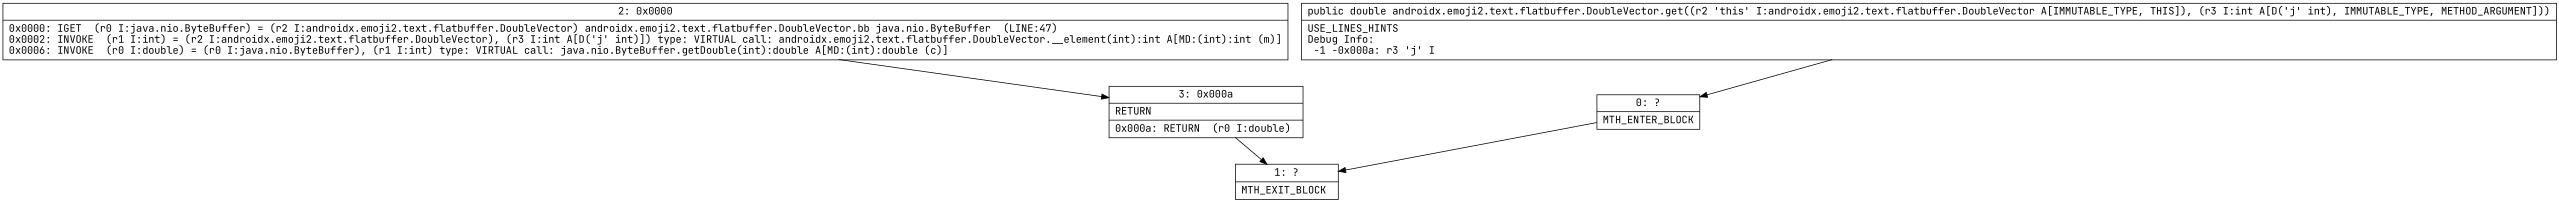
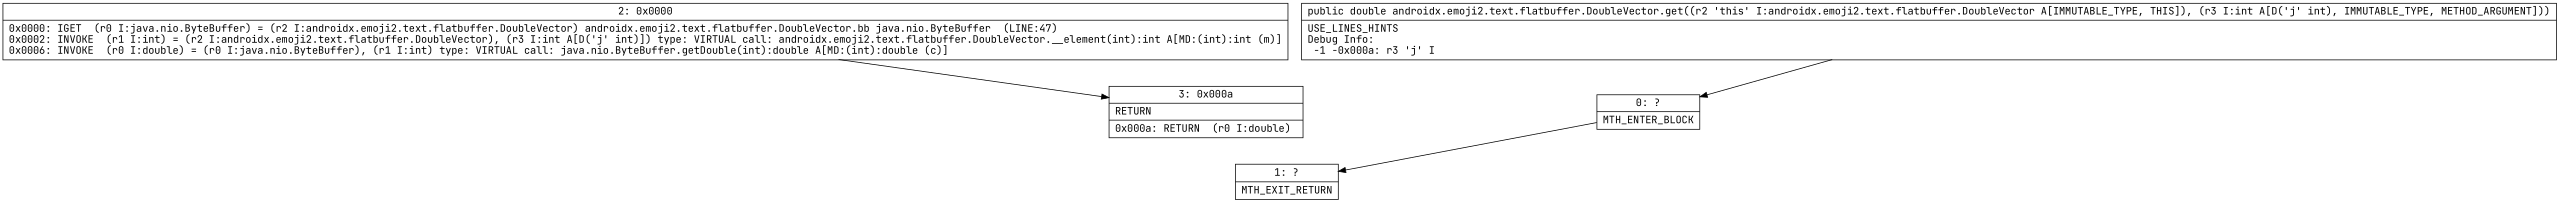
edge "3: 0x000a" -> "1: ?": removed
node "1: ?": text "MTH_EXIT_BLOCK" -> "MTH_EXIT_RETURN"
